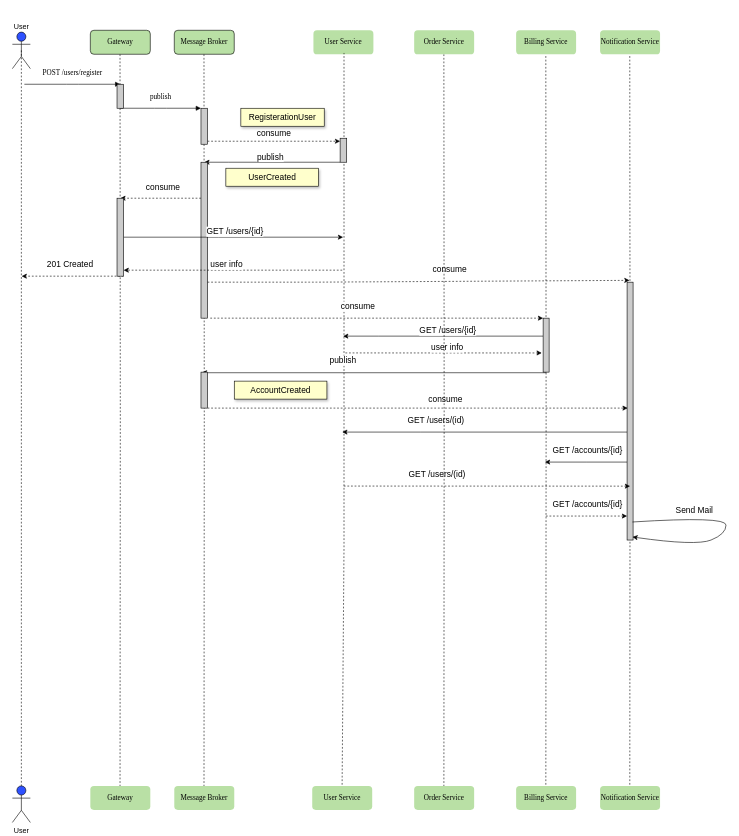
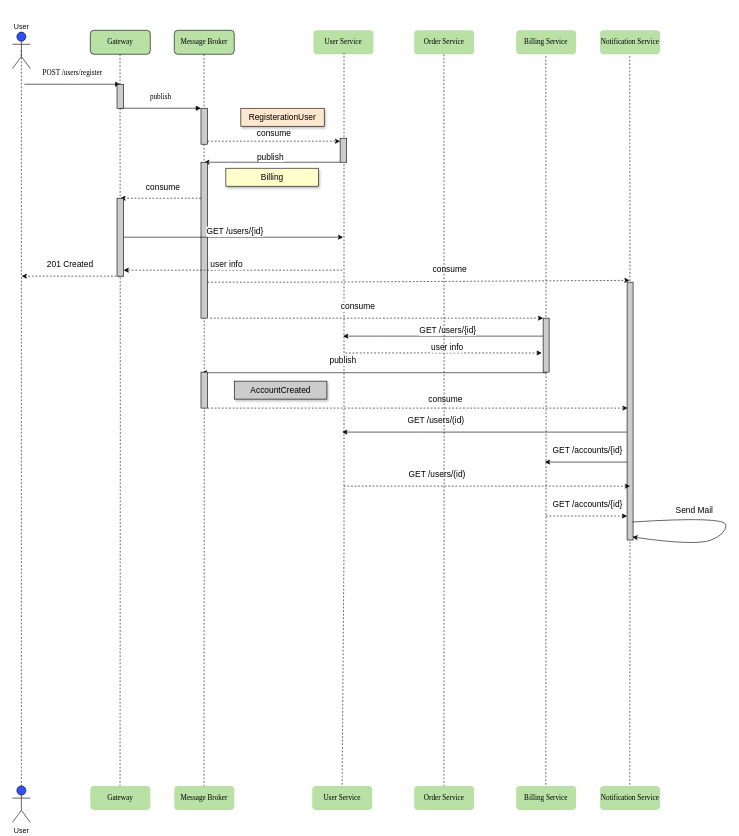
node "RegisterationUser": fillcolor #ffffcc -> #ffe6cc
node "UserCreated": label "UserCreated" -> "Billing"
node "AccountCreated": fillcolor #ffffcc -> #cccccc
